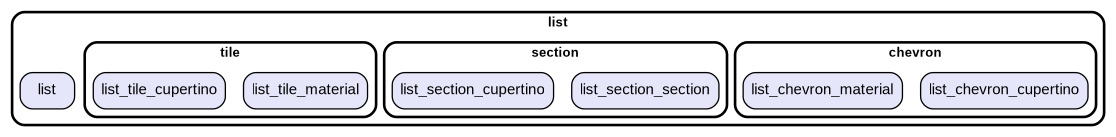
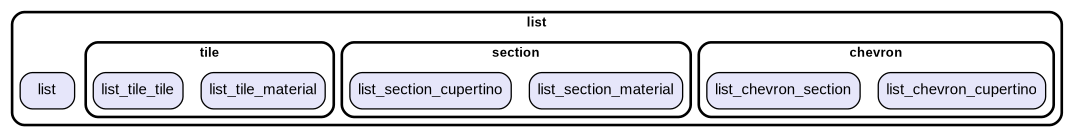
node "list_tile_cupertino": label "list_tile_cupertino" -> "list_tile_tile"
node "list_section_section": label "list_section_section" -> "list_section_material"
node "list_chevron_material": label "list_chevron_material" -> "list_chevron_section"
